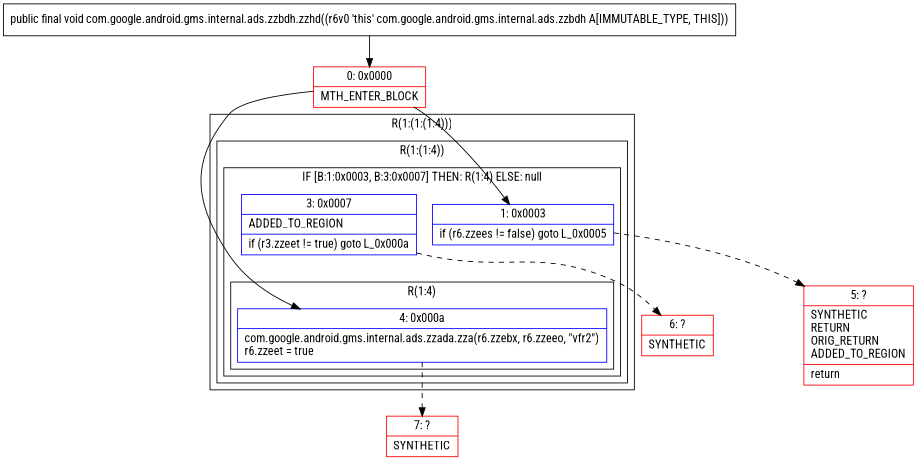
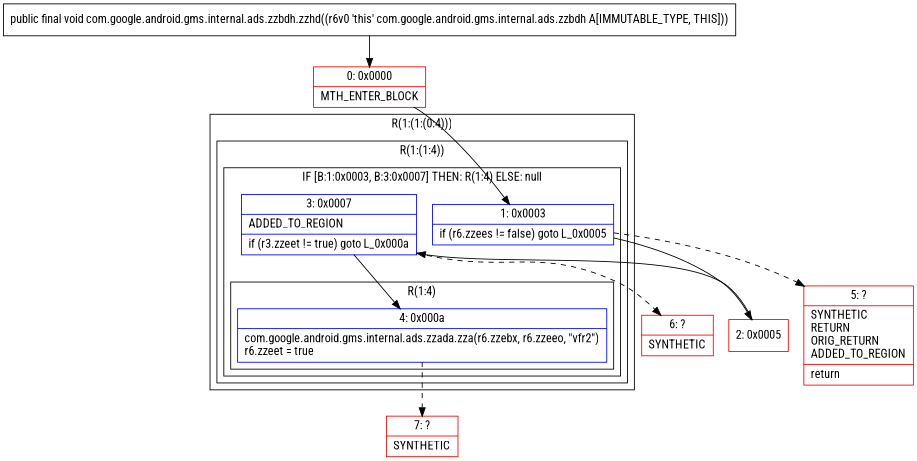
cluster "R(1:(1:(1:4)))": label "R(1:(1:(1:4)))" -> "R(1:(1:(0:4)))"
edge "0: 0x0000" -> "4: 0x000a": now "3: 0x0007" -> "4: 0x000a"
node "2: 0x0005": added
